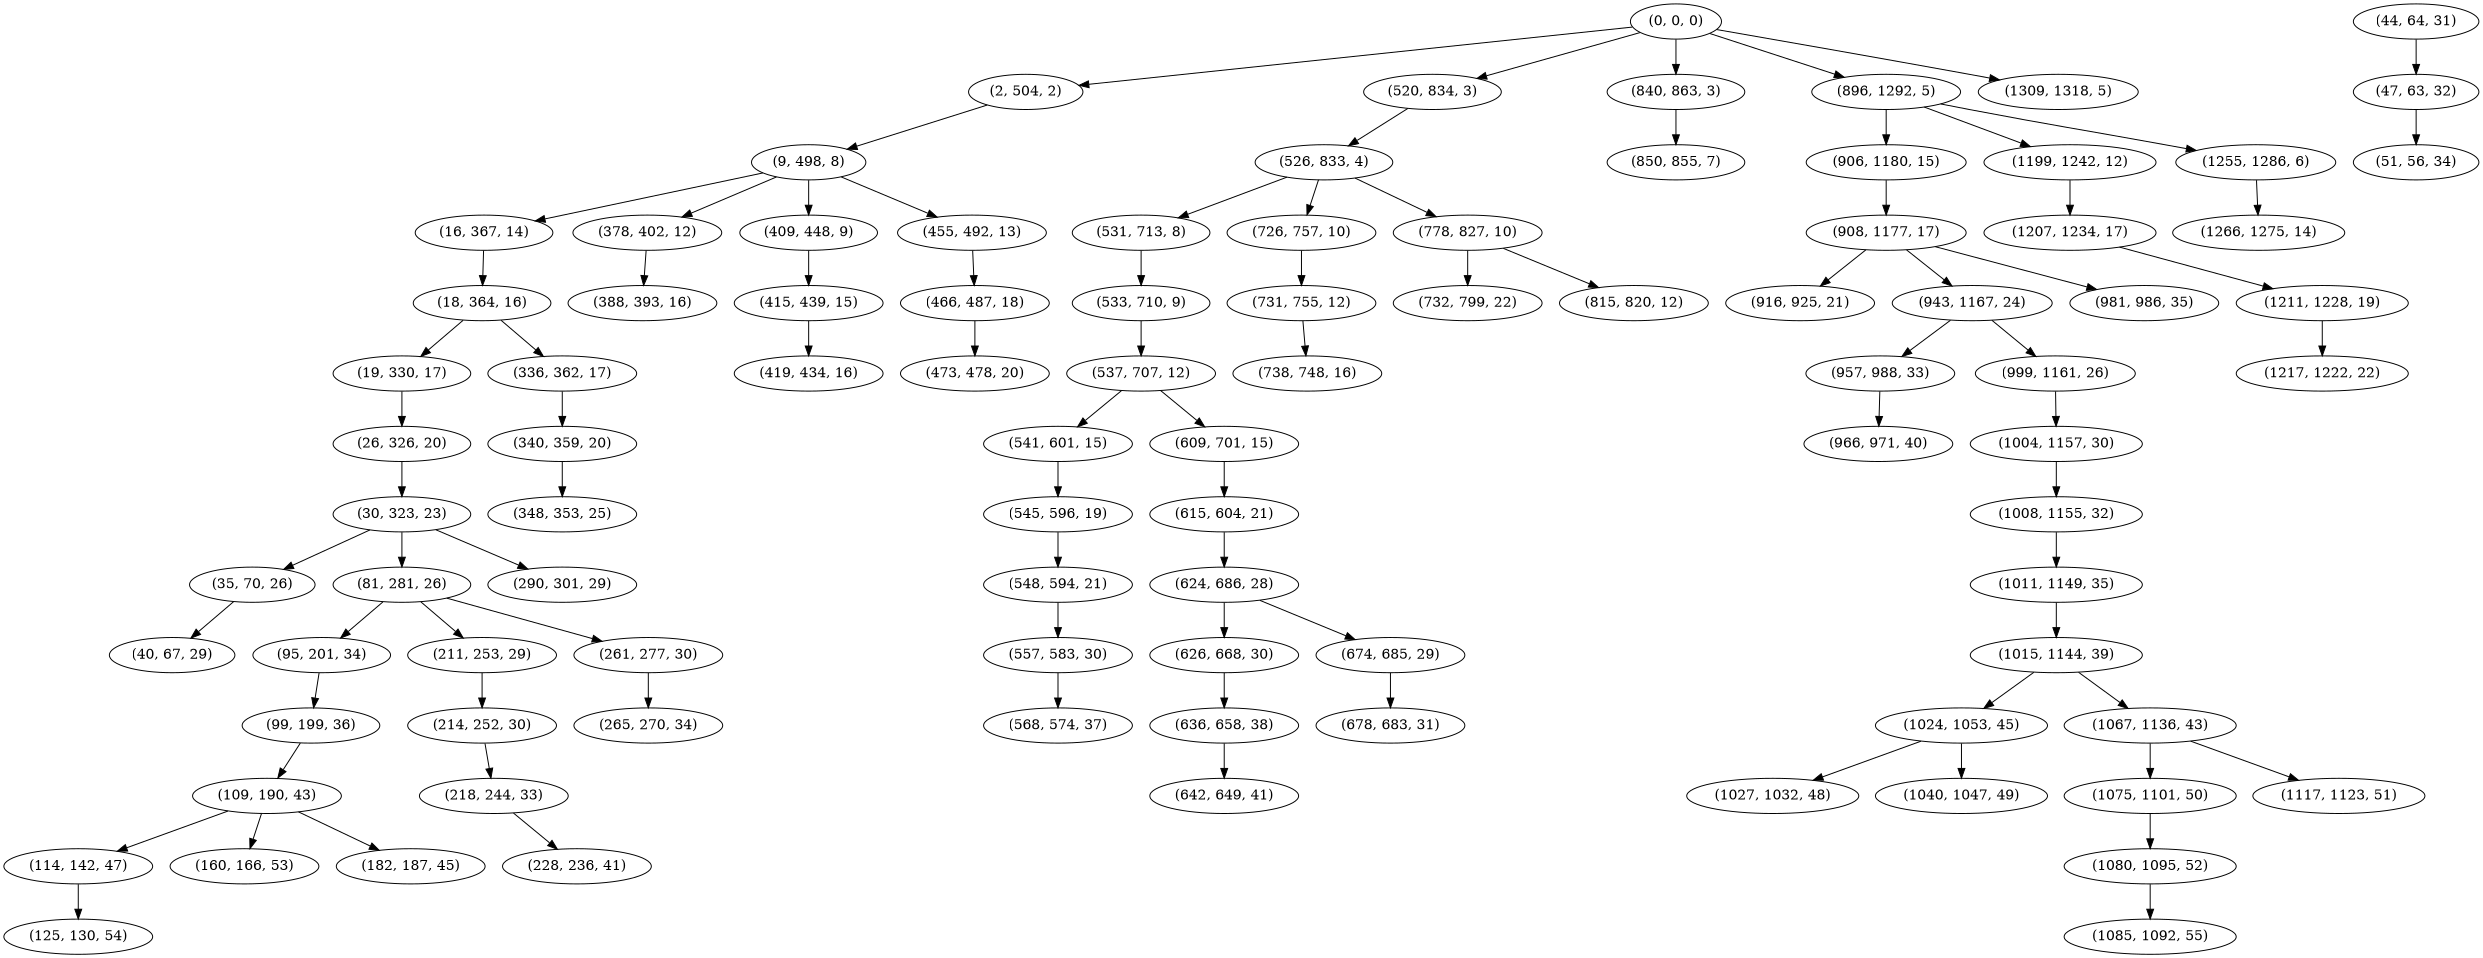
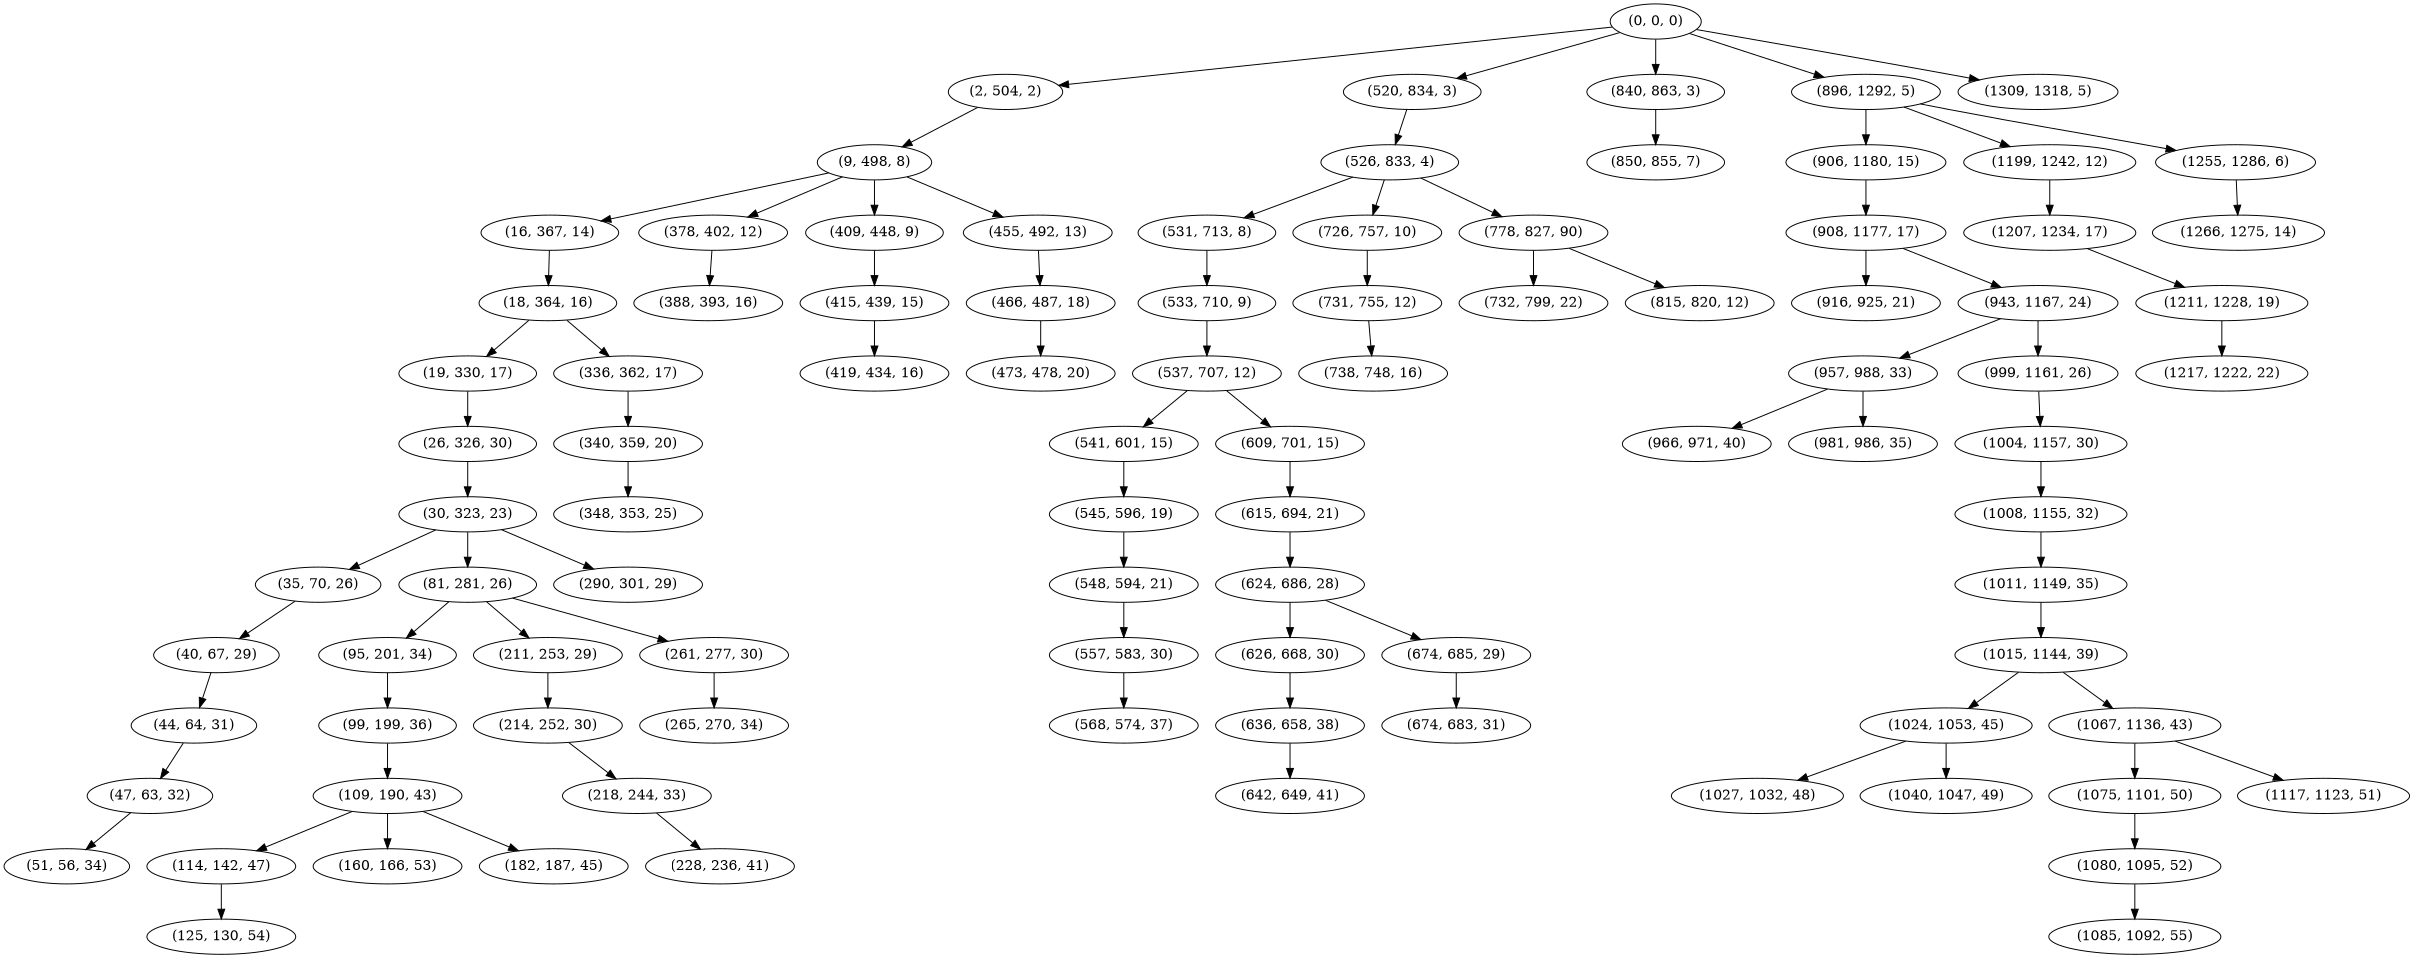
node "(778, 827, 10)": label "(778, 827, 10)" -> "(778, 827, 90)"
edge "(908, 1177, 17)" -> "(981, 986, 35)": now "(957, 988, 33)" -> "(981, 986, 35)"
node "(26, 326, 20)": label "(26, 326, 20)" -> "(26, 326, 30)"
node "(615, 604, 21)": label "(615, 604, 21)" -> "(615, 694, 21)"
edge "(40, 67, 29)" -> "(44, 64, 31)": added
node "(678, 683, 31)": label "(678, 683, 31)" -> "(674, 683, 31)"
